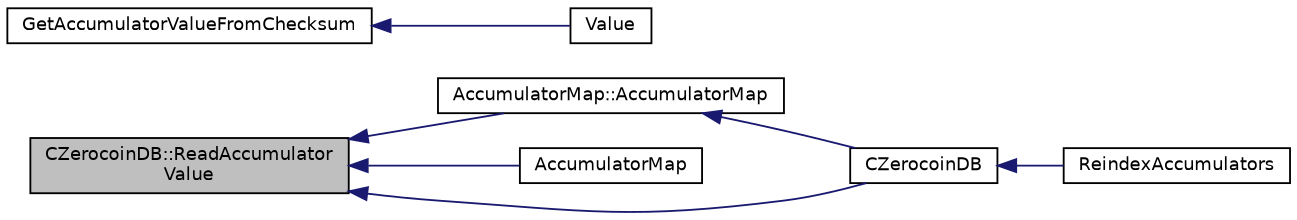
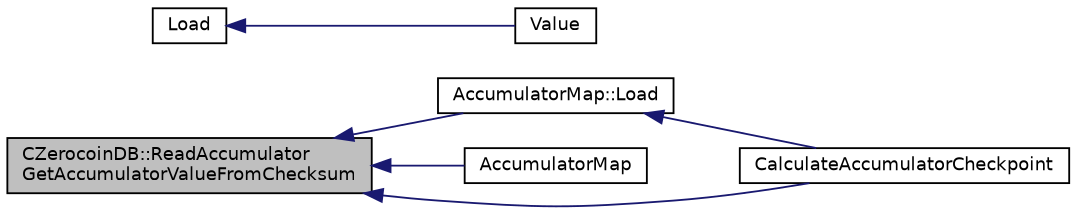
node "GetAccumulatorValueFromChecksum": label "GetAccumulatorValueFromChecksum" -> "Load"
node "AccumulatorMap::AccumulatorMap": label "AccumulatorMap::AccumulatorMap" -> "AccumulatorMap::Load"
node "CZerocoinDB::ReadAccumulator Value": label "CZerocoinDB::ReadAccumulator Value" -> "CZerocoinDB::ReadAccumulator GetAccumulatorValueFromChecksum"
node "CZerocoinDB": label "CZerocoinDB" -> "CalculateAccumulatorCheckpoint"
node "ReindexAccumulators": removed
